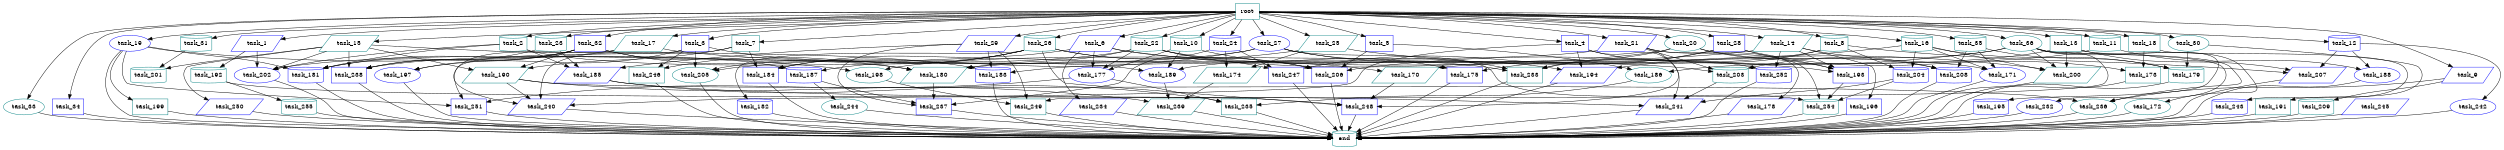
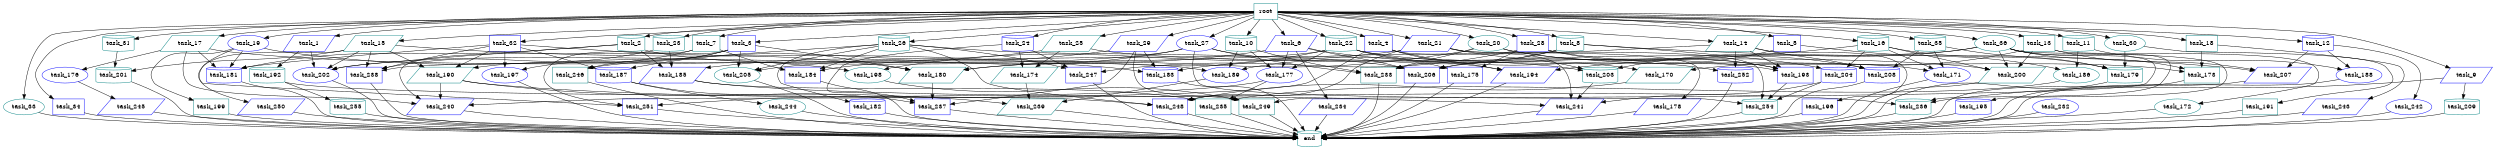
edge "task_36" -> "task_232": now "task_36" -> "task_173"
node "task_176": added
node "task_236": shape ellipse -> cylinder
node "task_243": shape cylinder -> parallelogram
edge "task_19" -> "end": now "task_201" -> "end"
